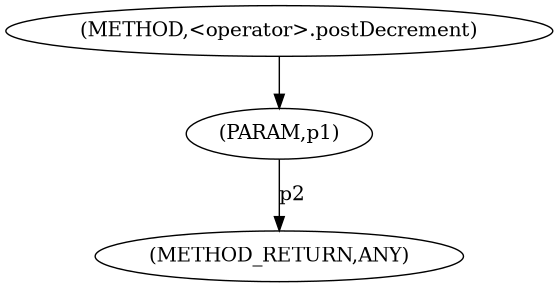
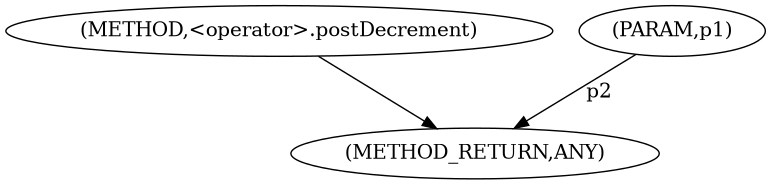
edge "(METHOD,<operator>.postDecrement)" -> "(PARAM,p1)": now "(METHOD,<operator>.postDecrement)" -> "(METHOD_RETURN,ANY)"
